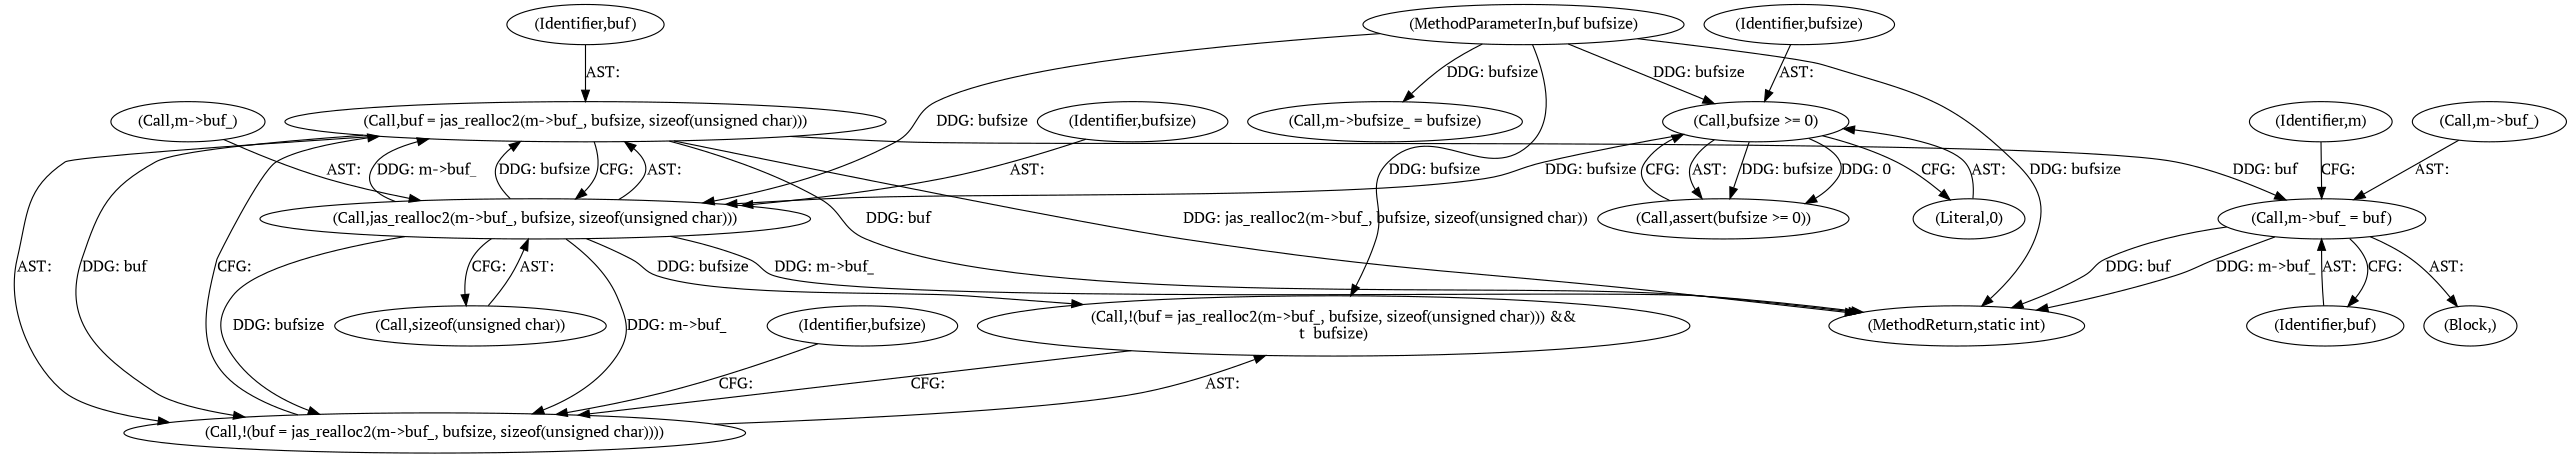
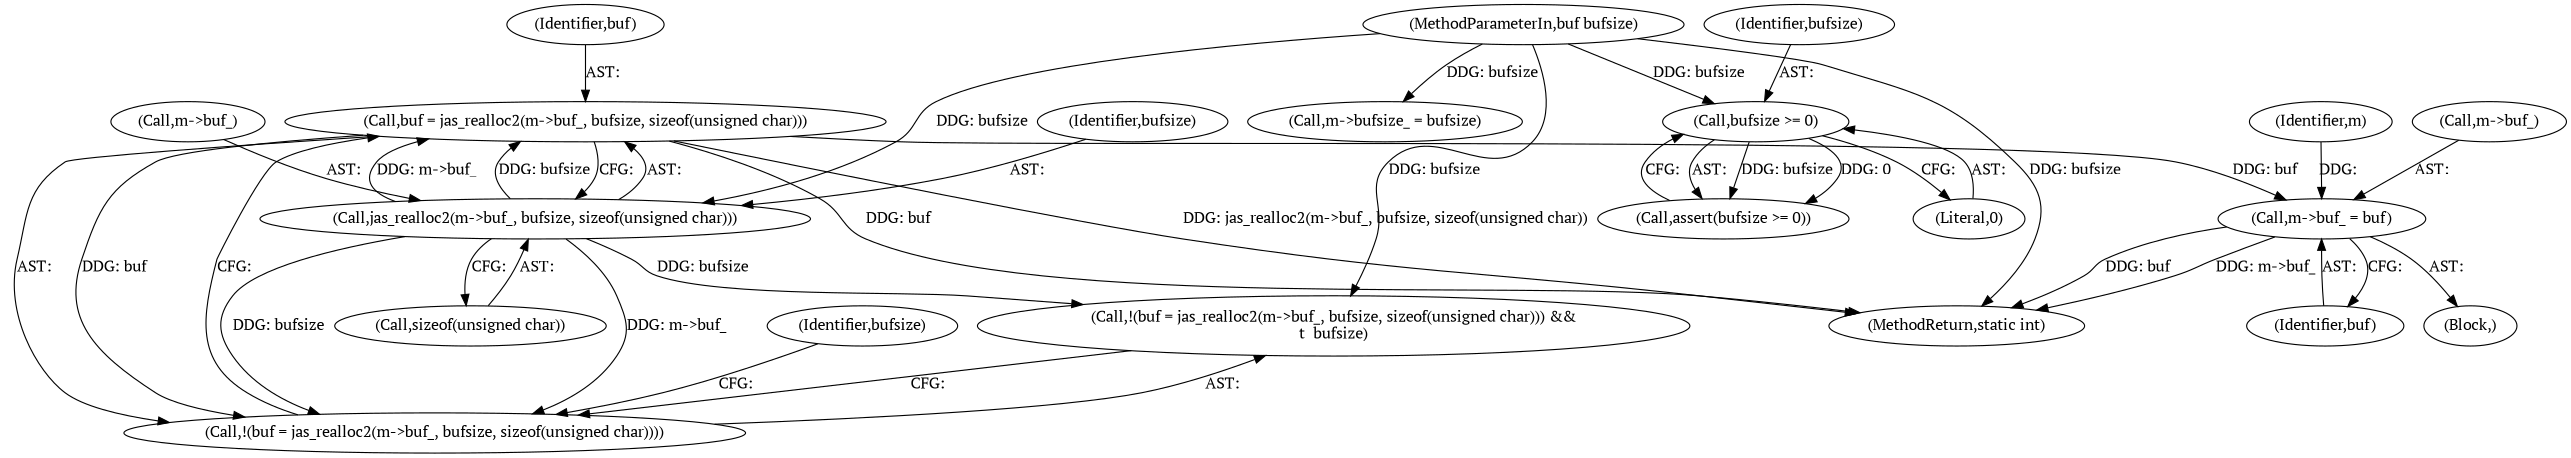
edge "(Identifier,m)" -> "(Call,m->buf_ = buf)": label "CFG: " -> "DDG: "
edge "(Call,bufsize >= 0)" -> "(Call,jas_realloc2(m->buf_, bufsize, sizeof(unsigned char)))": removed, label "DDG: bufsize"
edge "(Call,jas_realloc2(m->buf_, bufsize, sizeof(unsigned char)))" -> "(MethodReturn,static int)": removed, label "DDG: m->buf_"
